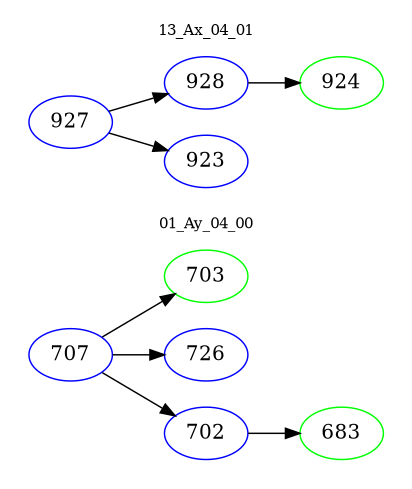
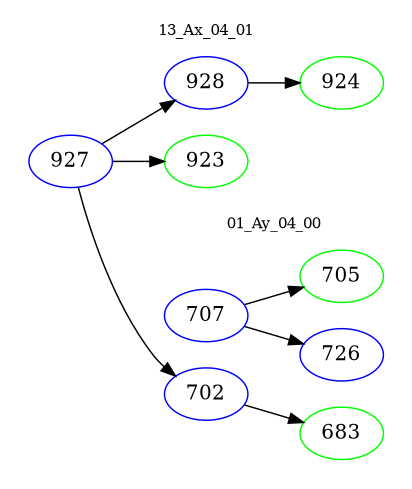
node "923": color blue -> green
node "703": label "703" -> "705"
edge "707" -> "702": now "927" -> "702"
